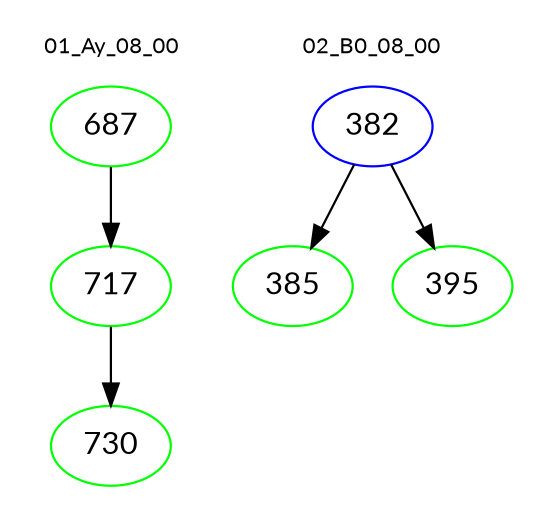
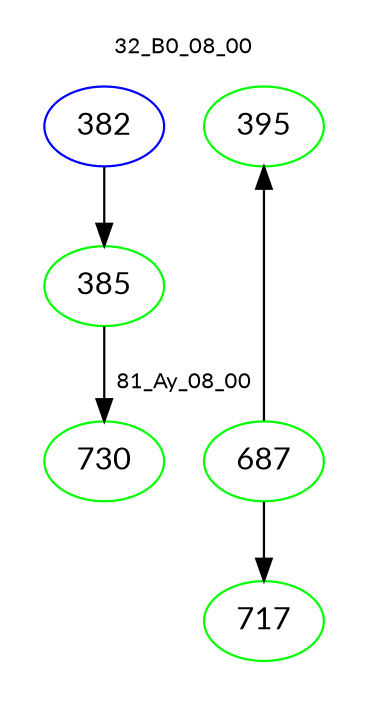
cluster "01_Ay_08_00": label "01_Ay_08_00" -> "81_Ay_08_00"
cluster "02_B0_08_00": label "02_B0_08_00" -> "32_B0_08_00"
edge "382" -> "395": now "687" -> "395"
edge "717" -> "730": now "385" -> "730"
